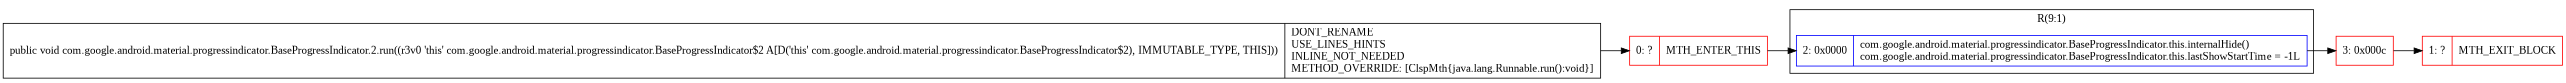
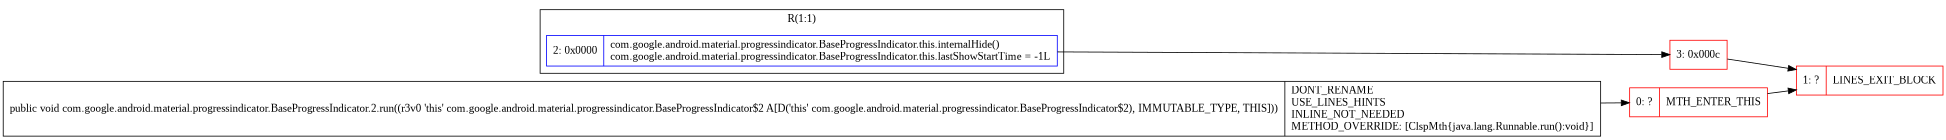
cluster "R(9:1)": label "R(9:1)" -> "R(1:1)"
node "1: ?": text "MTH_EXIT_BLOCK" -> "LINES_EXIT_BLOCK"
edge "0: ?" -> "2: 0x0000": now "0: ?" -> "1: ?"
